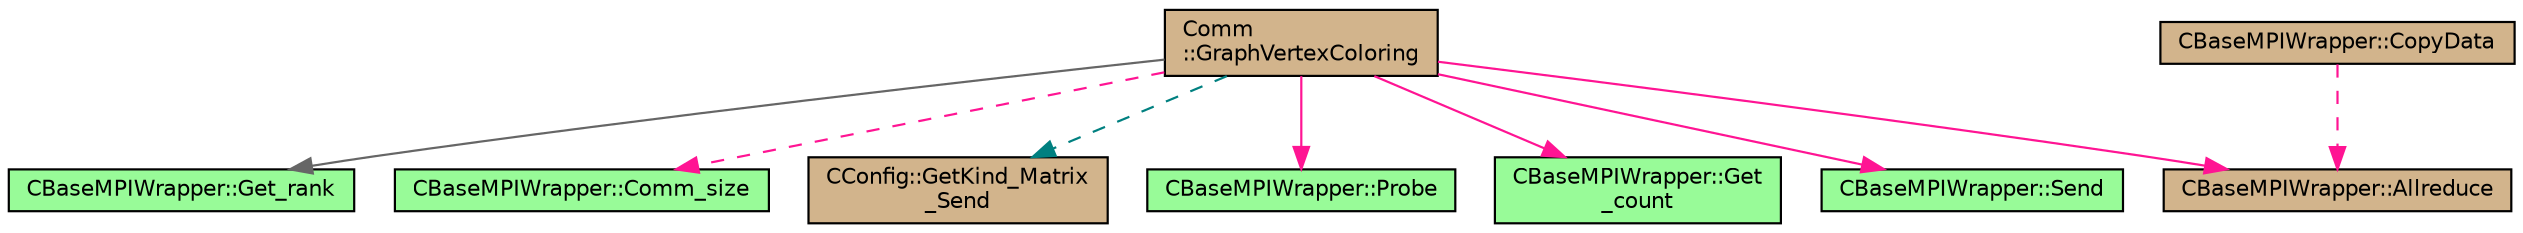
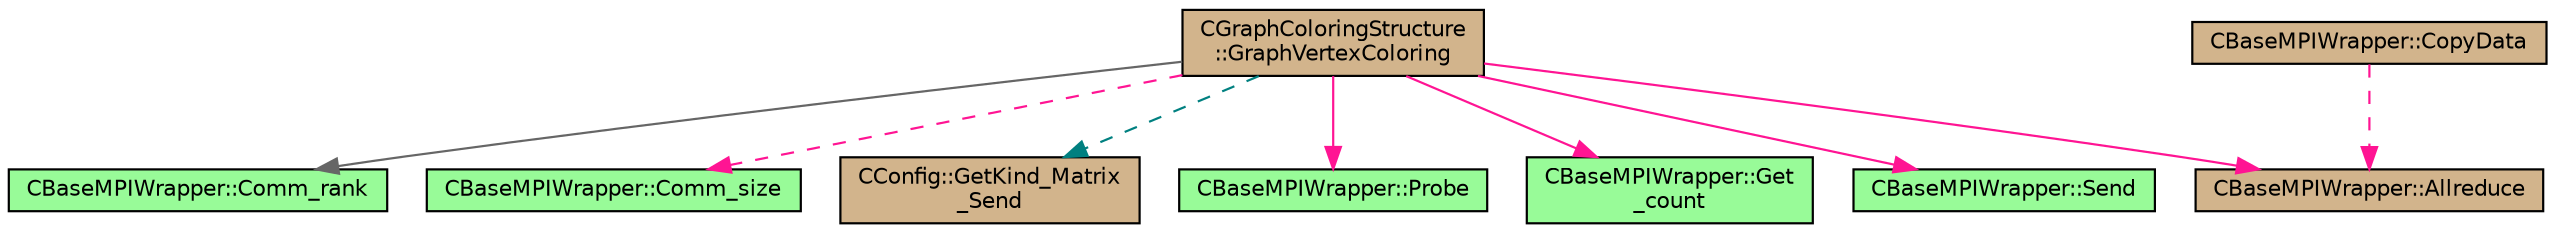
node "Comm ::GraphVertexColoring": label "Comm ::GraphVertexColoring" -> "CGraphColoringStructure ::GraphVertexColoring"
node "CBaseMPIWrapper::Get_rank": label "CBaseMPIWrapper::Get_rank" -> "CBaseMPIWrapper::Comm_rank"
